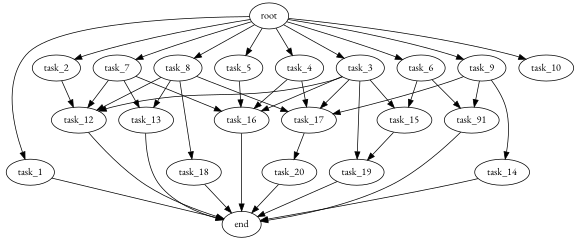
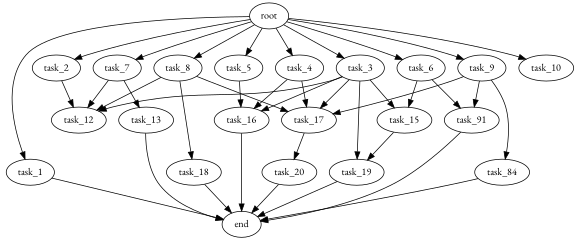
edge "task_8" -> "task_13": removed
edge "task_7" -> "task_16": removed
node "task_14": label "task_14" -> "task_84"
edge "task_12" -> "end": removed
